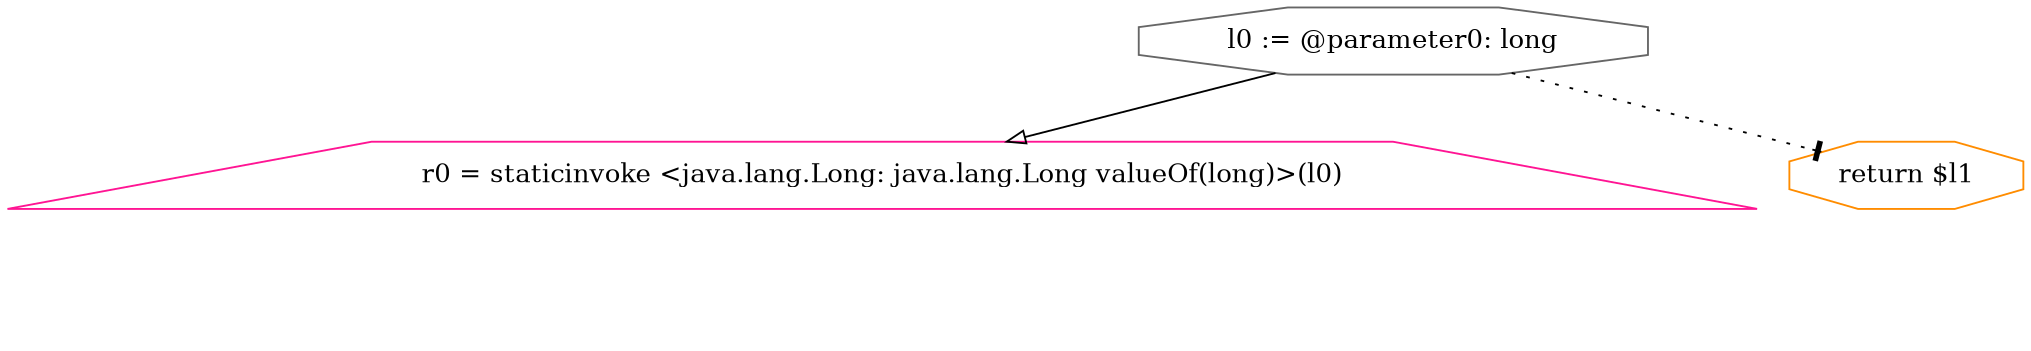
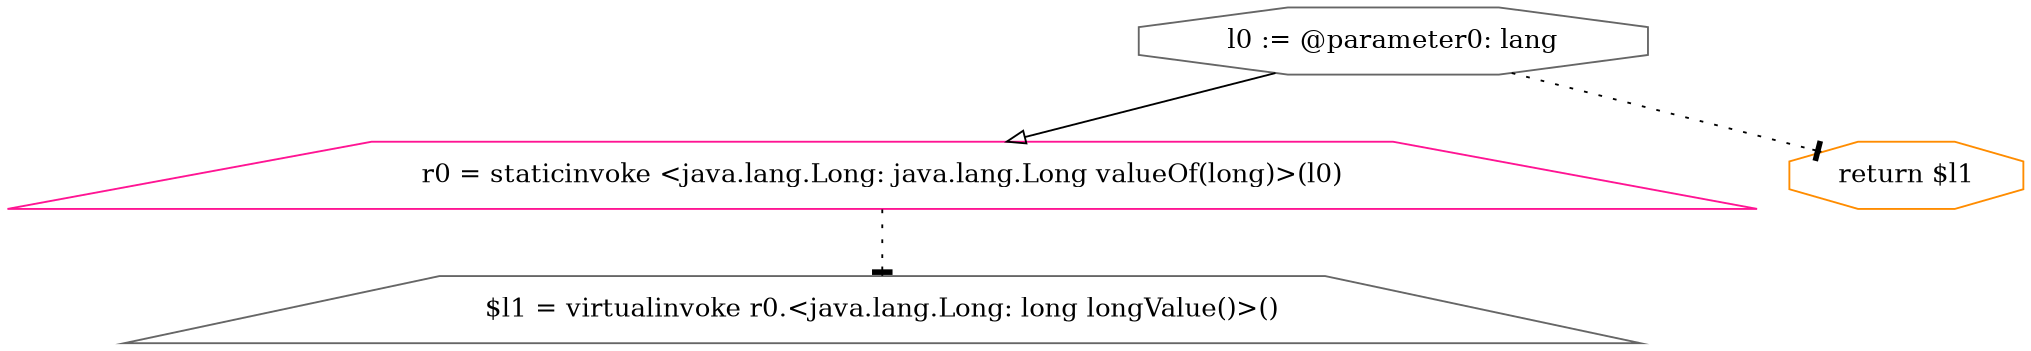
node "l0 := @parameter0: long": label "l0 := @parameter0: long" -> "l0 := @parameter0: lang"
node "$l1 = virtualinvoke r0.<java.lang.Long: long longValue()>()": added
